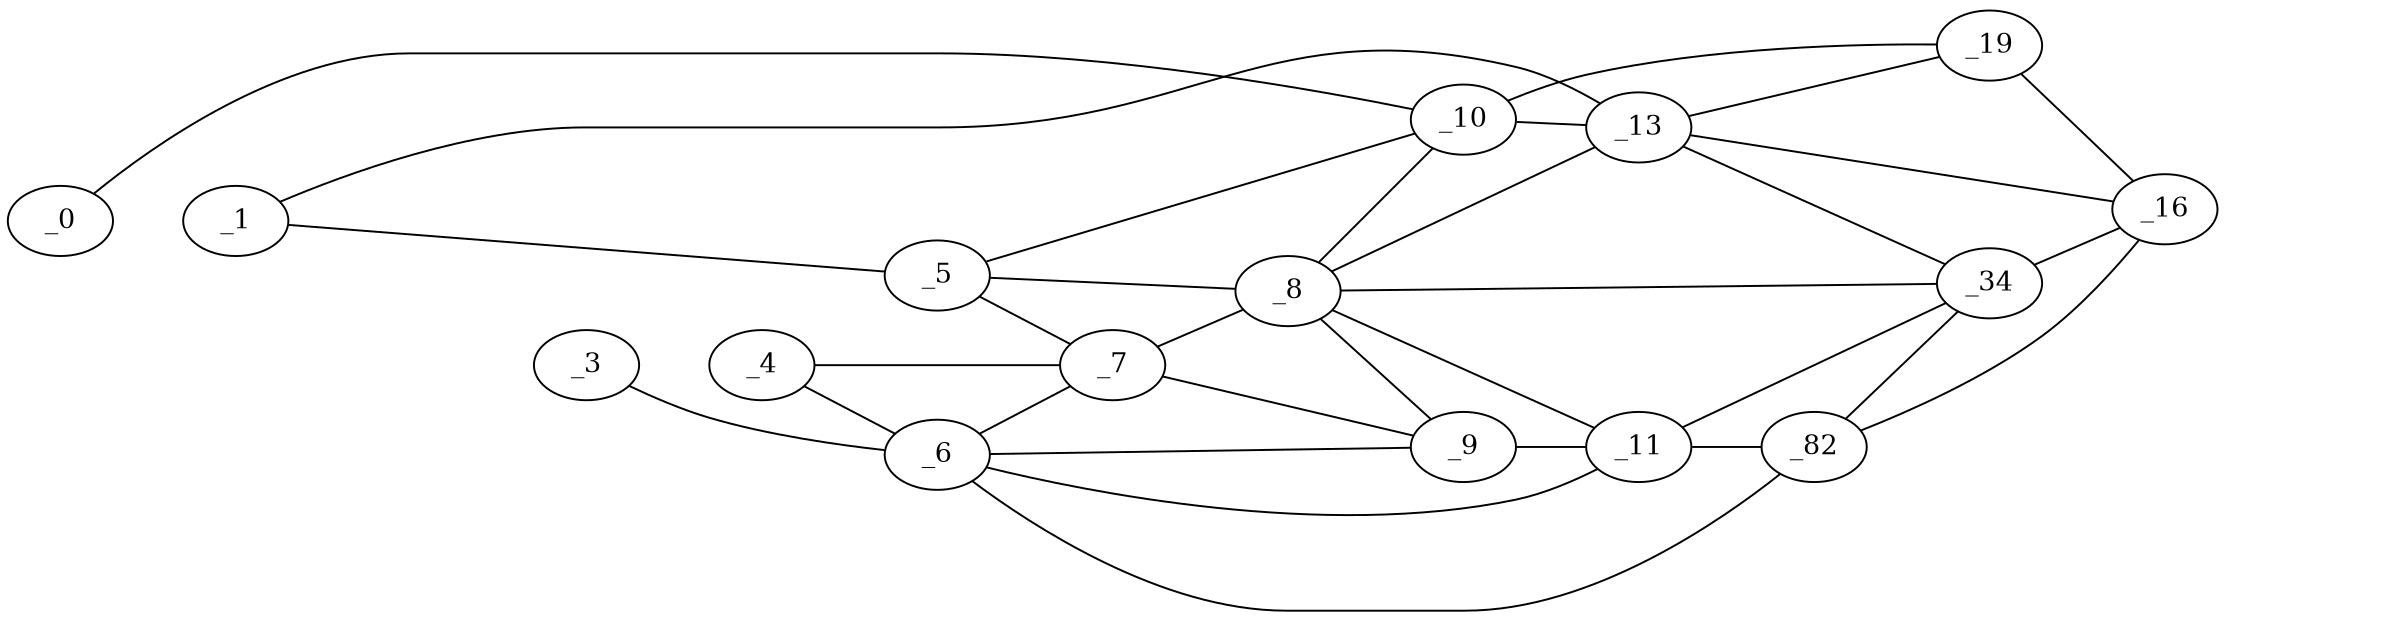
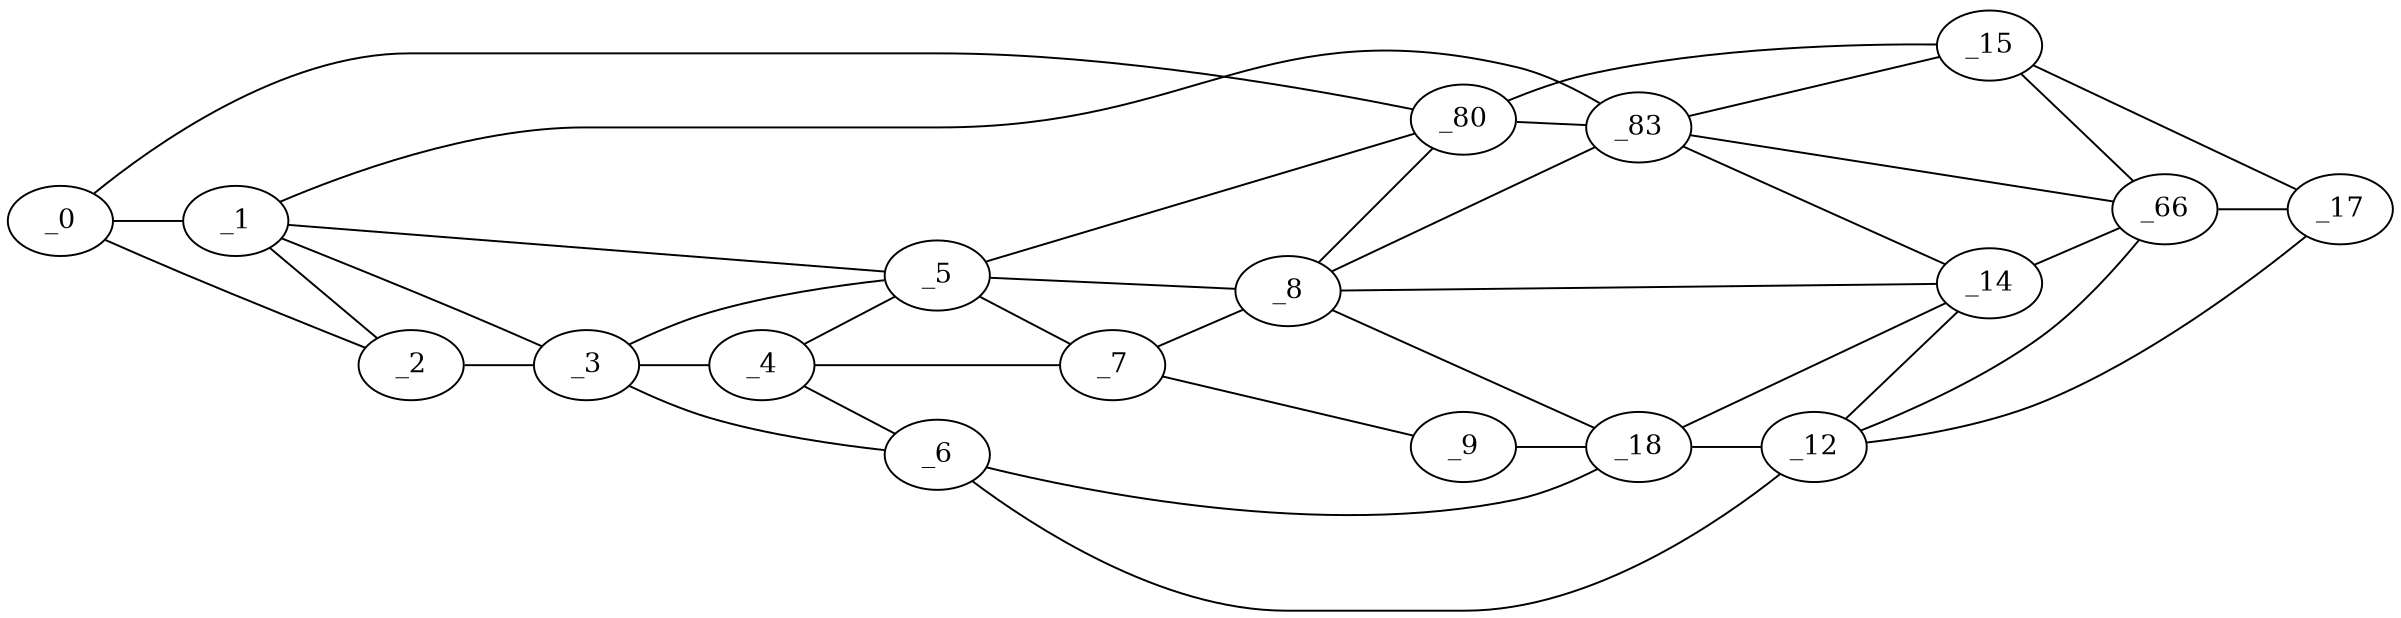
node "_19": label "_19" -> "_15"
node "_10": label "_10" -> "_80"
node "_13": label "_13" -> "_83"
node "_16": label "_16" -> "_66"
node "_17": added
edge "_0" -- "_1": added
node "_34": label "_34" -> "_14"
edge "_1" -- "_3": added
edge "_5" -- "_3": added
edge "_5" -- "_4": added
node "_2": added
edge "_3" -- "_4": added
edge "_8" -- "_9": removed
edge "_7" -- "_6": removed
node "_11": label "_11" -> "_18"
node "_82": label "_82" -> "_12"
edge "_9" -- "_6": removed
